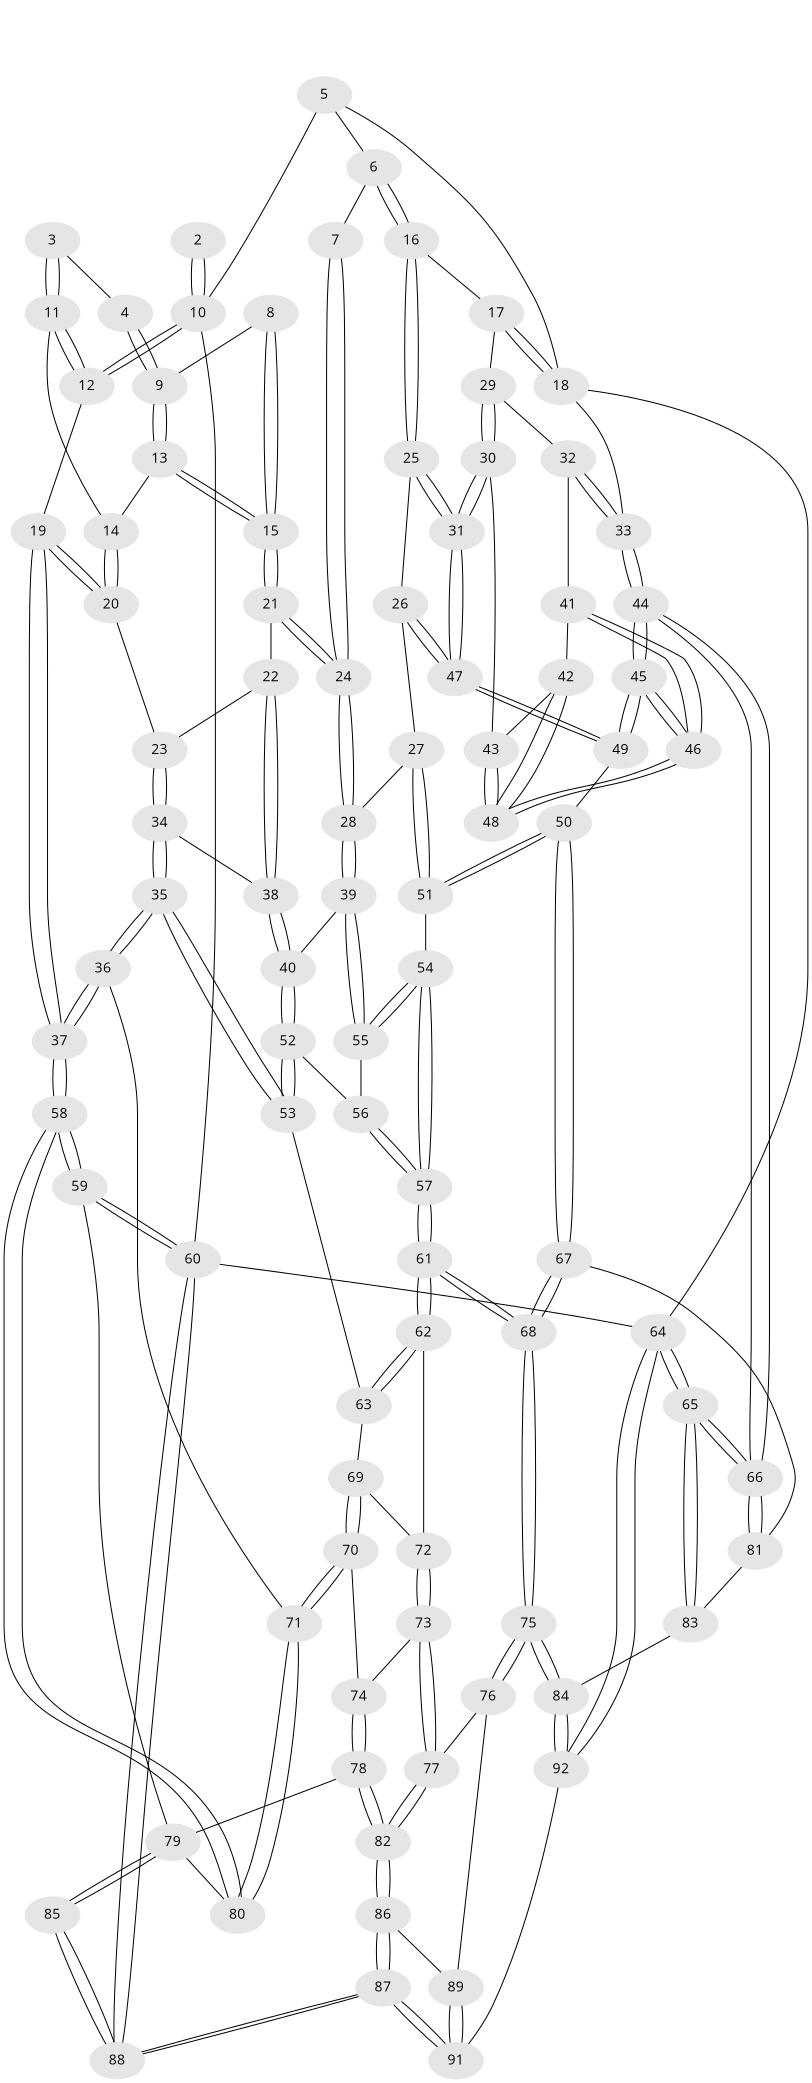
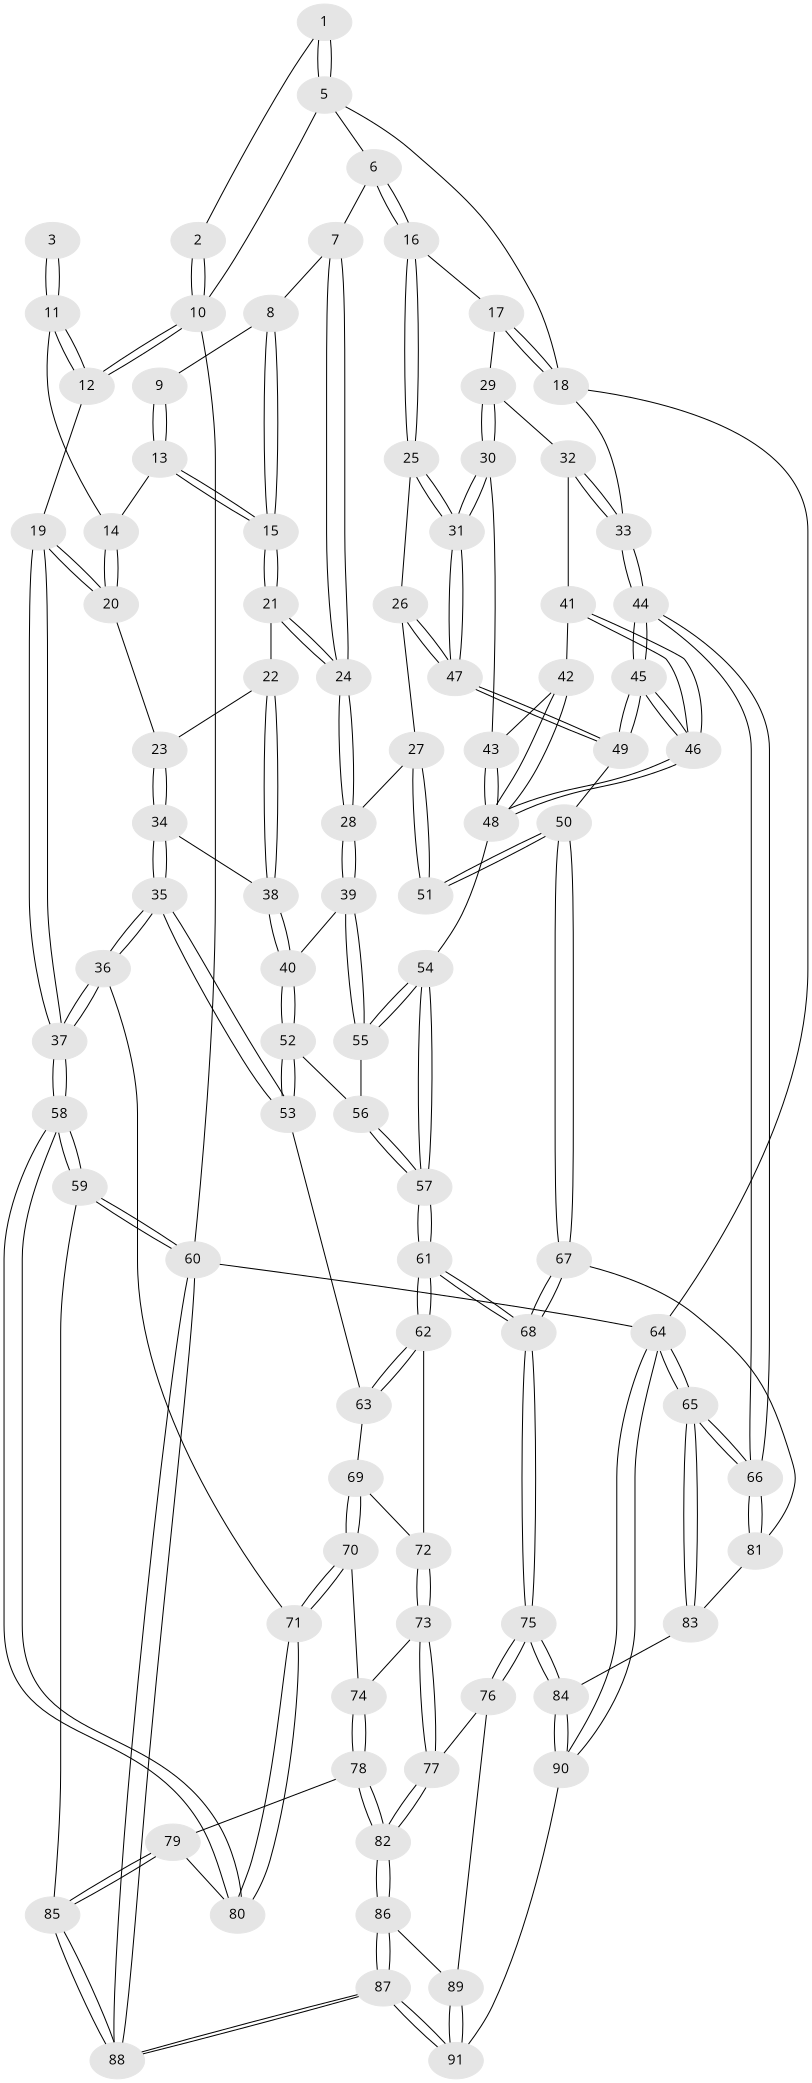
node "1": added
edge "7" -- "8": added
node "4": removed
edge "51" -- "54": now "48" -- "54"
edge "59" -- "79": now "59" -- "85"
node "92": label "92" -> "90"
